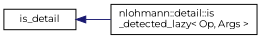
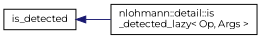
node "is_detail": label "is_detail" -> "is_detected"
